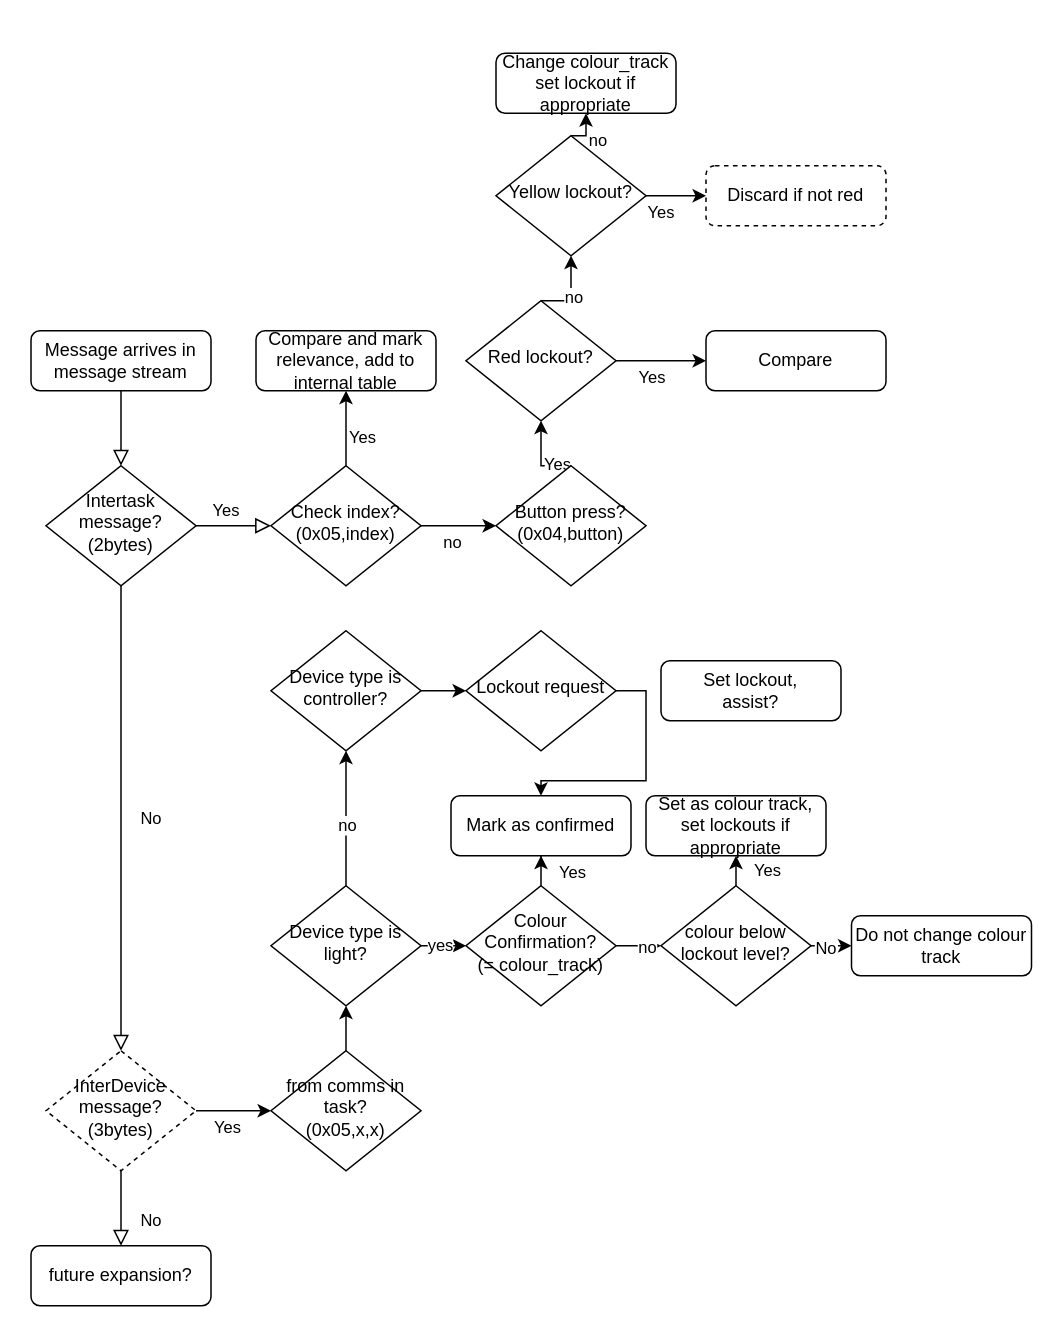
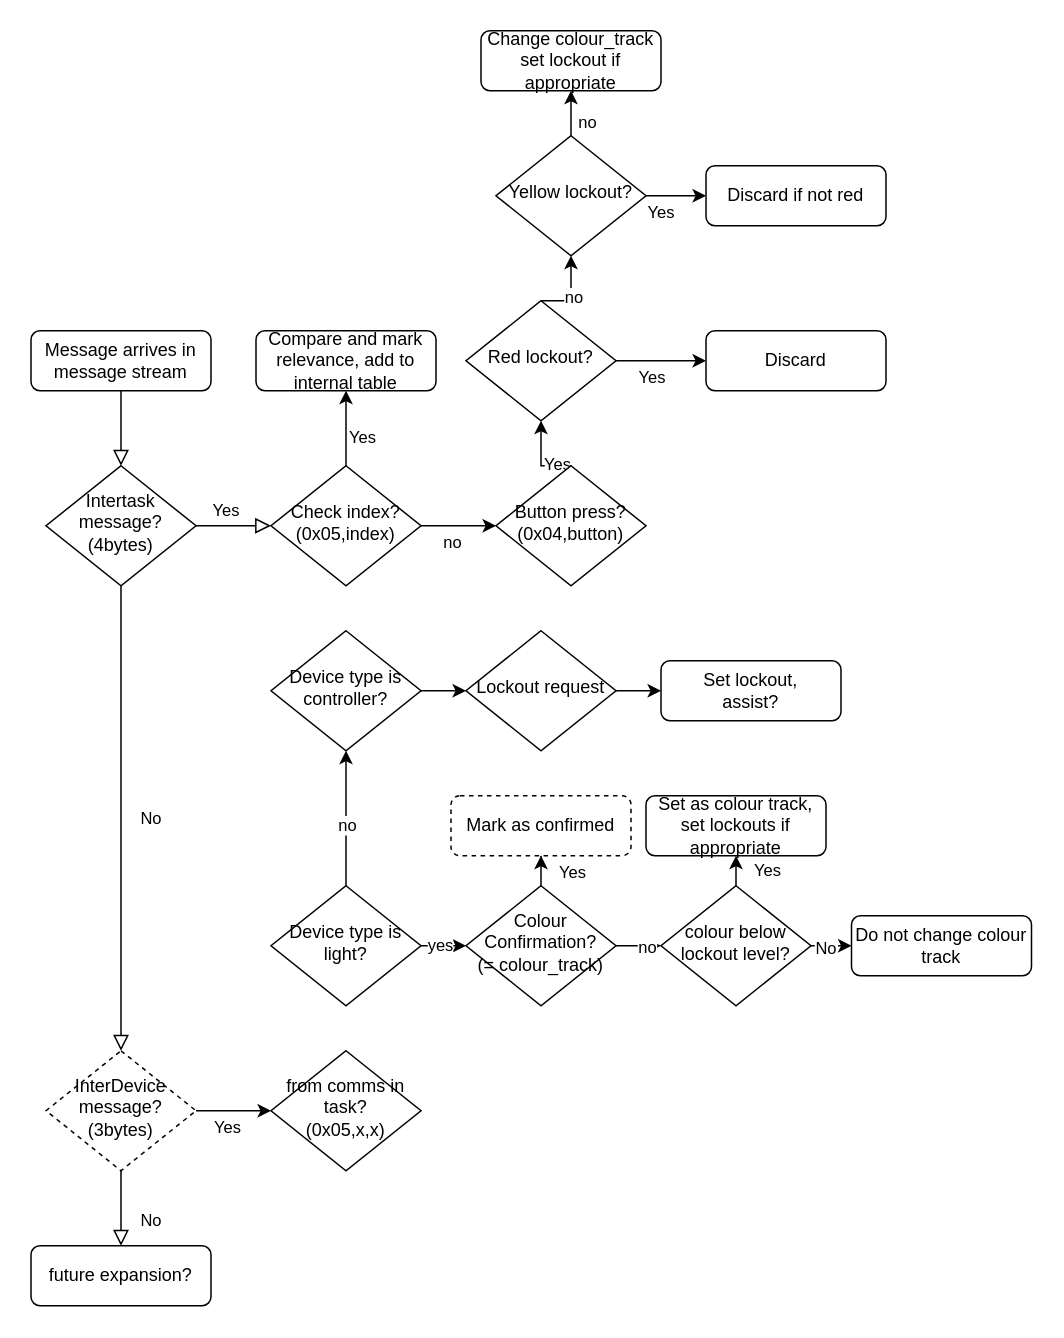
node "Change colour_track set lockout if appropriate": moved (586, 83) -> (571, 61)
node "Discard if not red": style dashed -> solid
node "Compare": label "Compare" -> "Discard"
node "Intertask message? (2bytes)": label "Intertask message? (2bytes)" -> "Intertask message? (4bytes)"
edge "Lockout request" -> "Mark as confirmed": now "Lockout request" -> "Set lockout, assist?"
node "Mark as confirmed": style solid -> dashed
edge "from comms in task? (0x05,x,x)" -> "Device type is light?": removed
